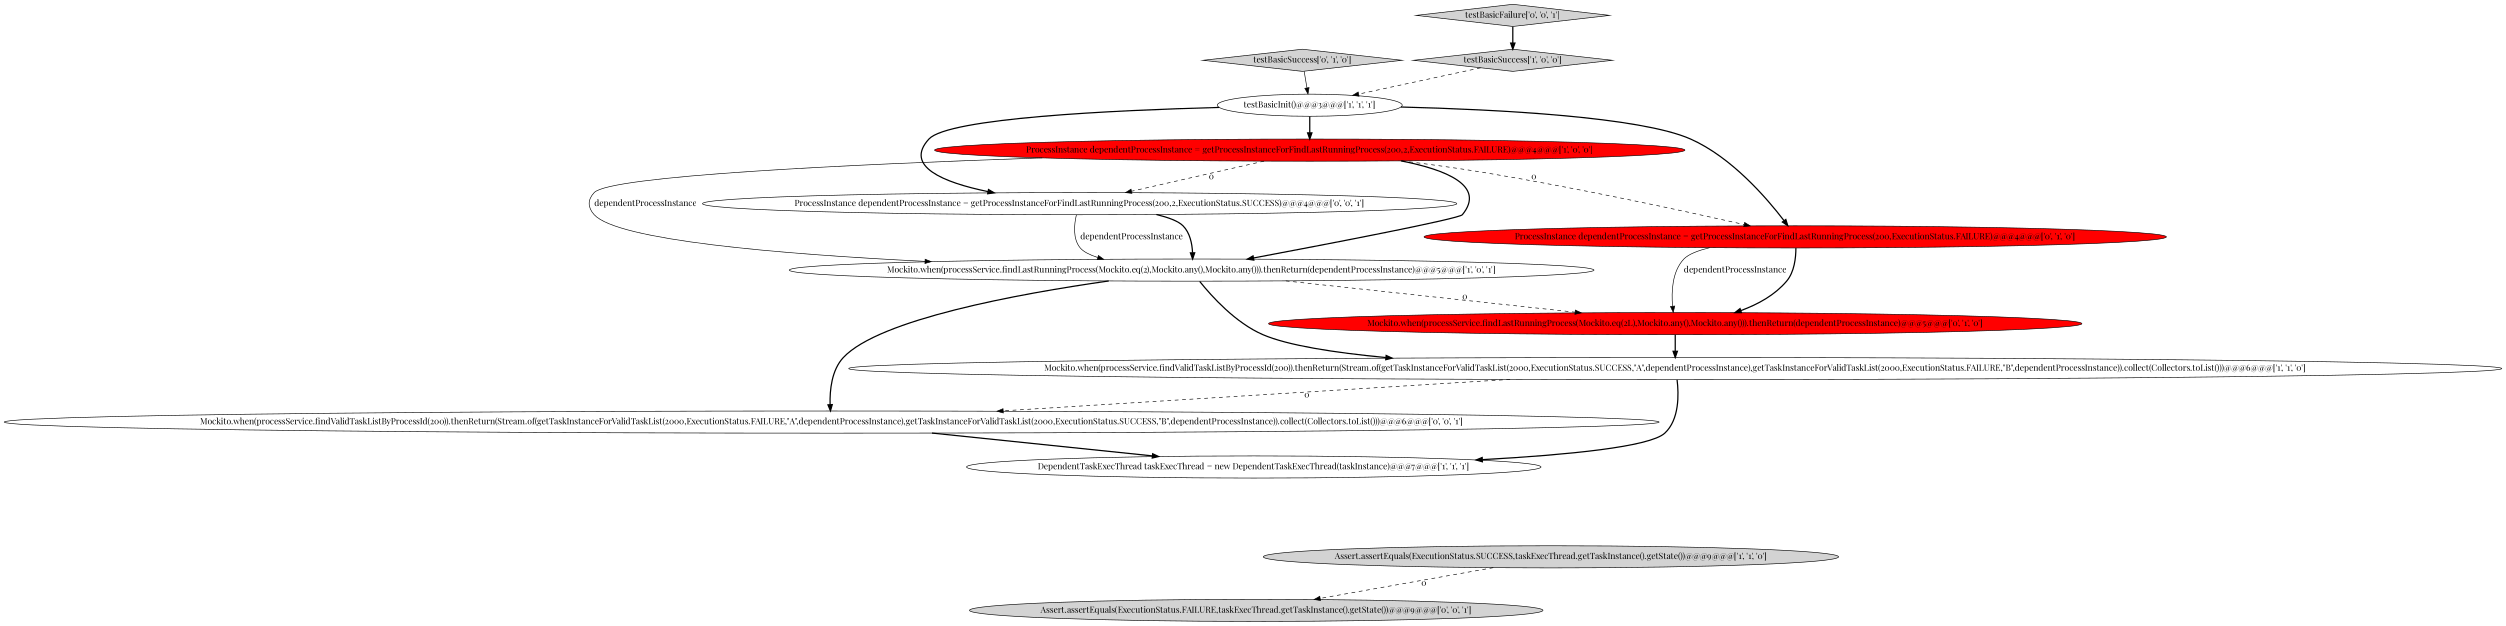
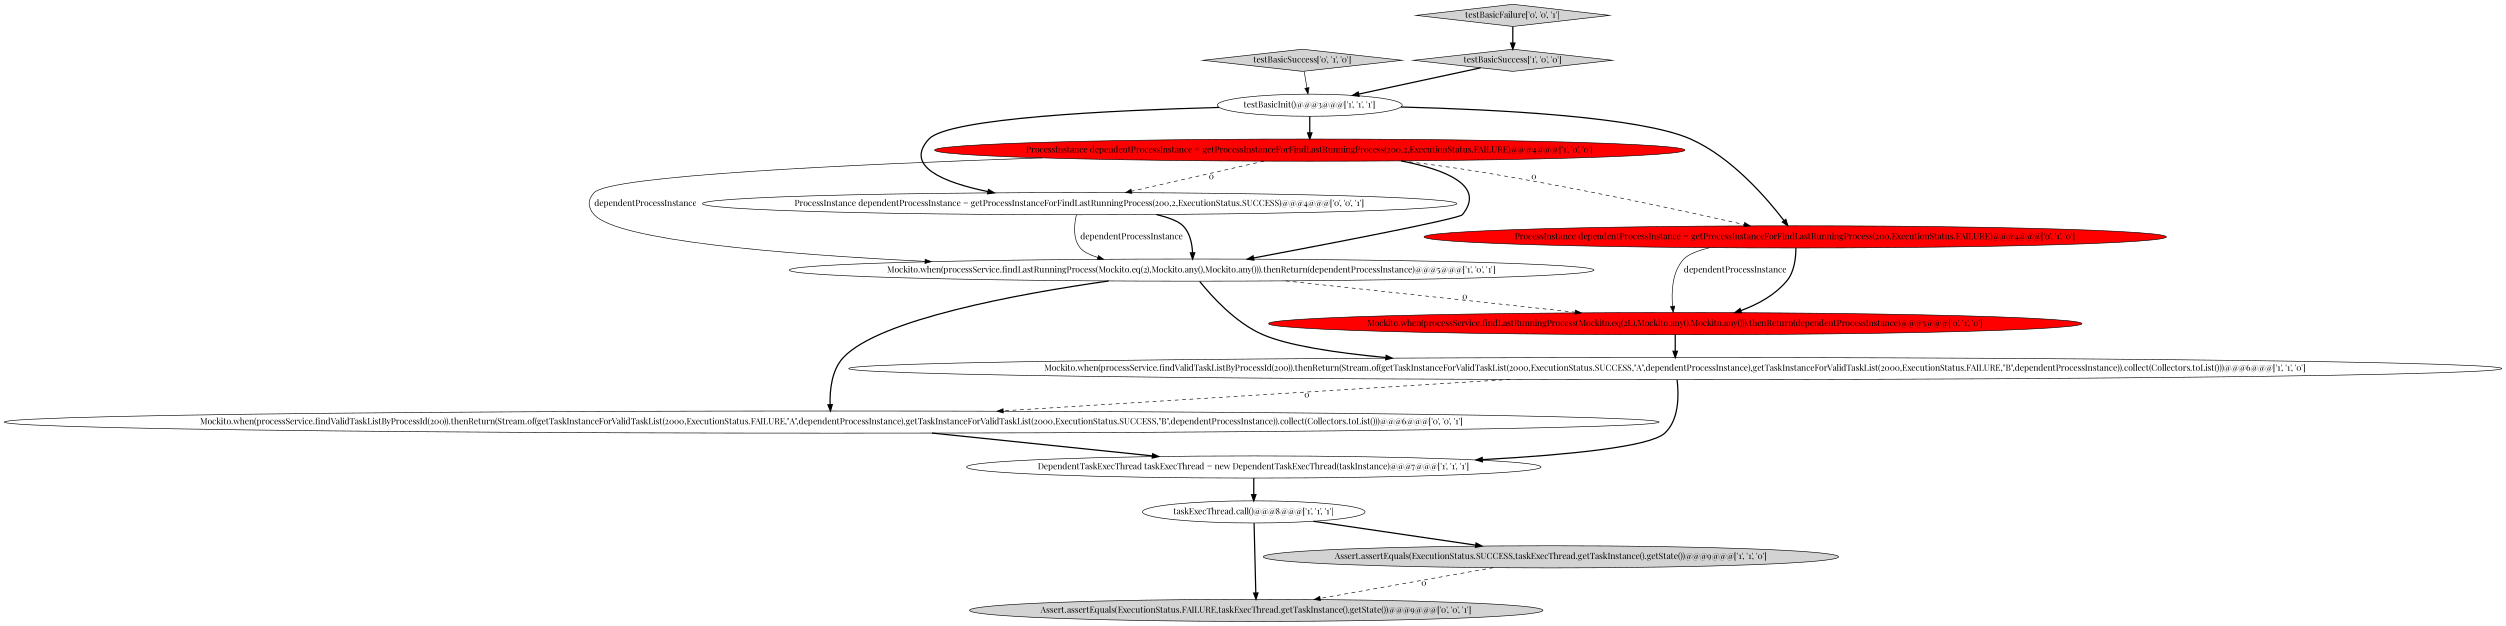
edge "testBasicSuccess['1', '0', '0']" -> "testBasicInit()@@@3@@@['1', '1', '1']": style dashed -> bold
node "taskExecThread.call()@@@8@@@['1', '1', '1']": added
